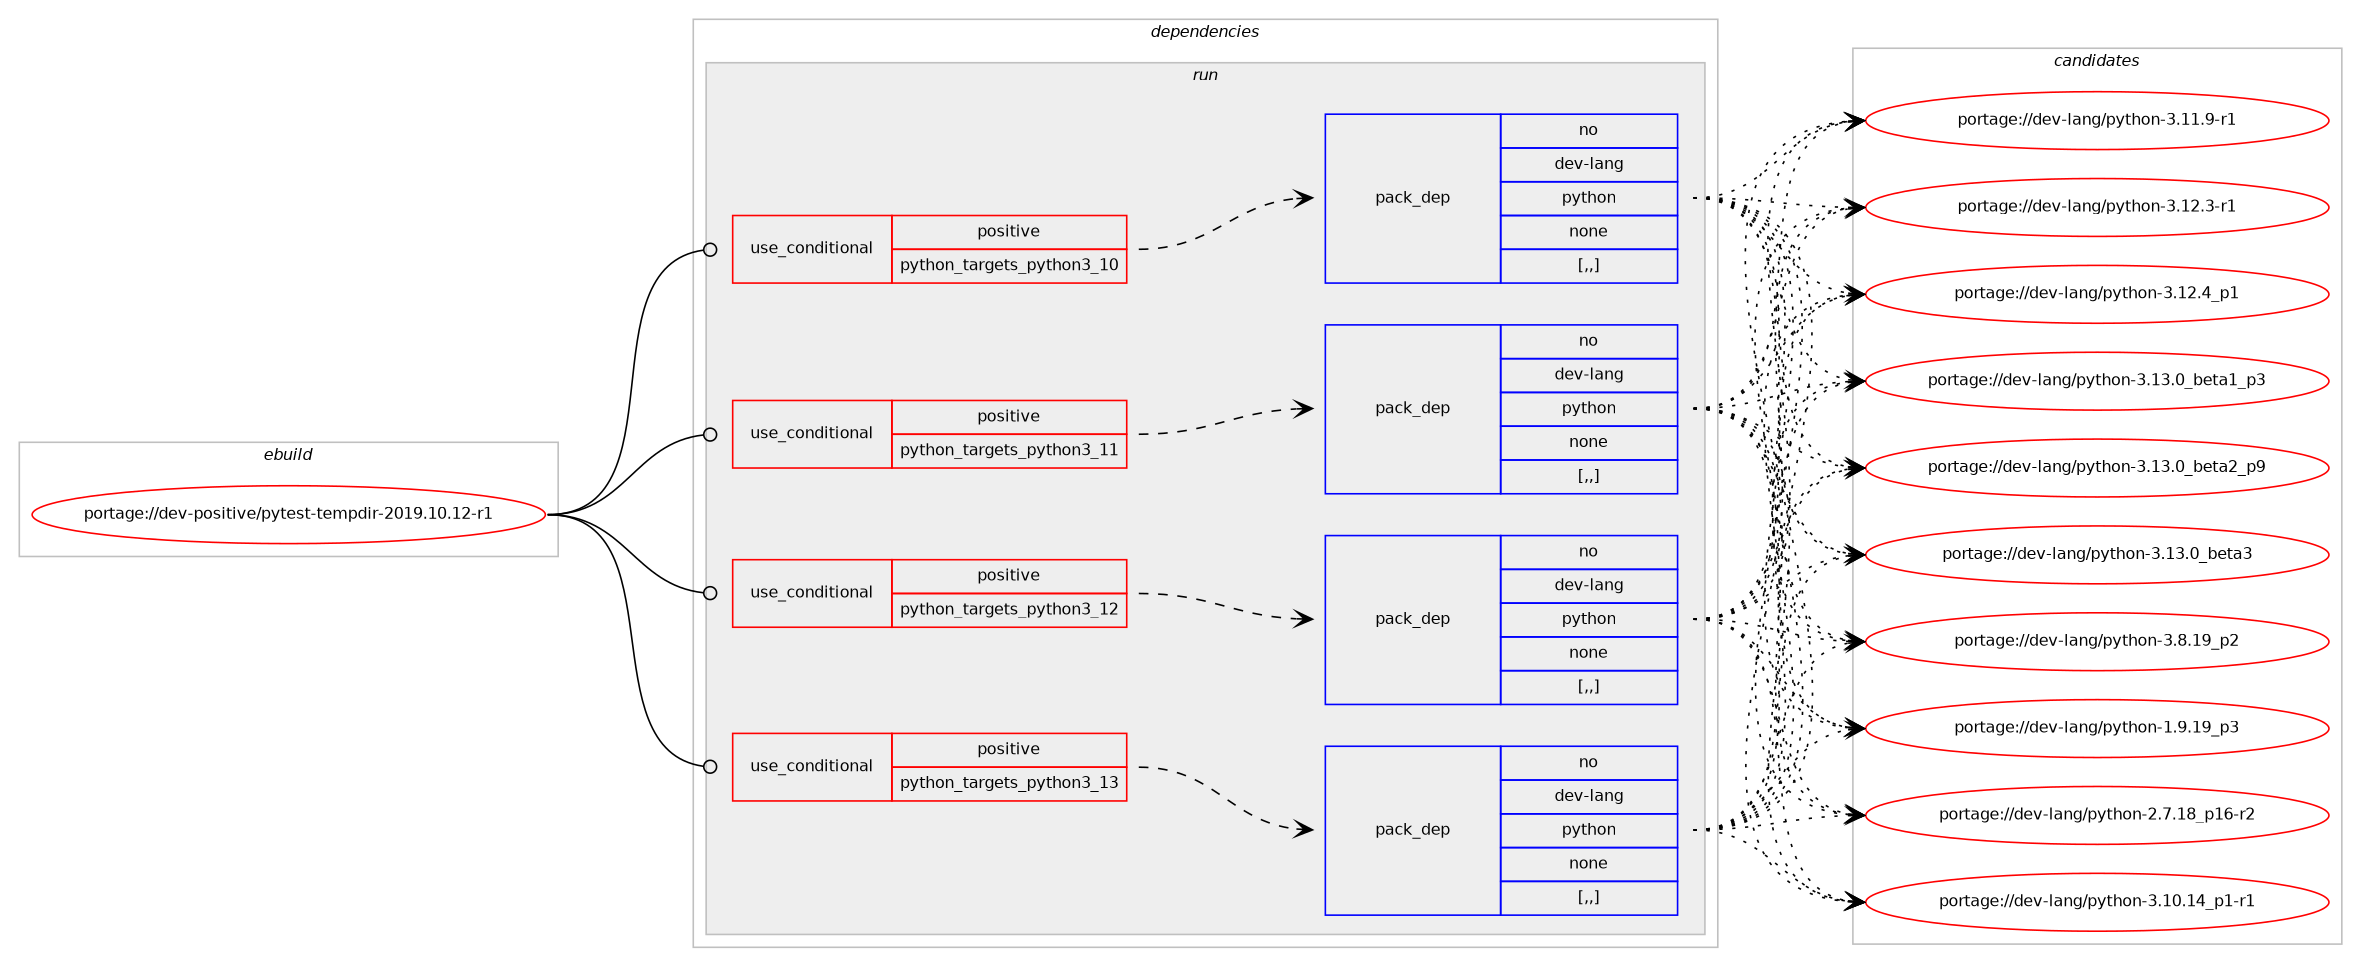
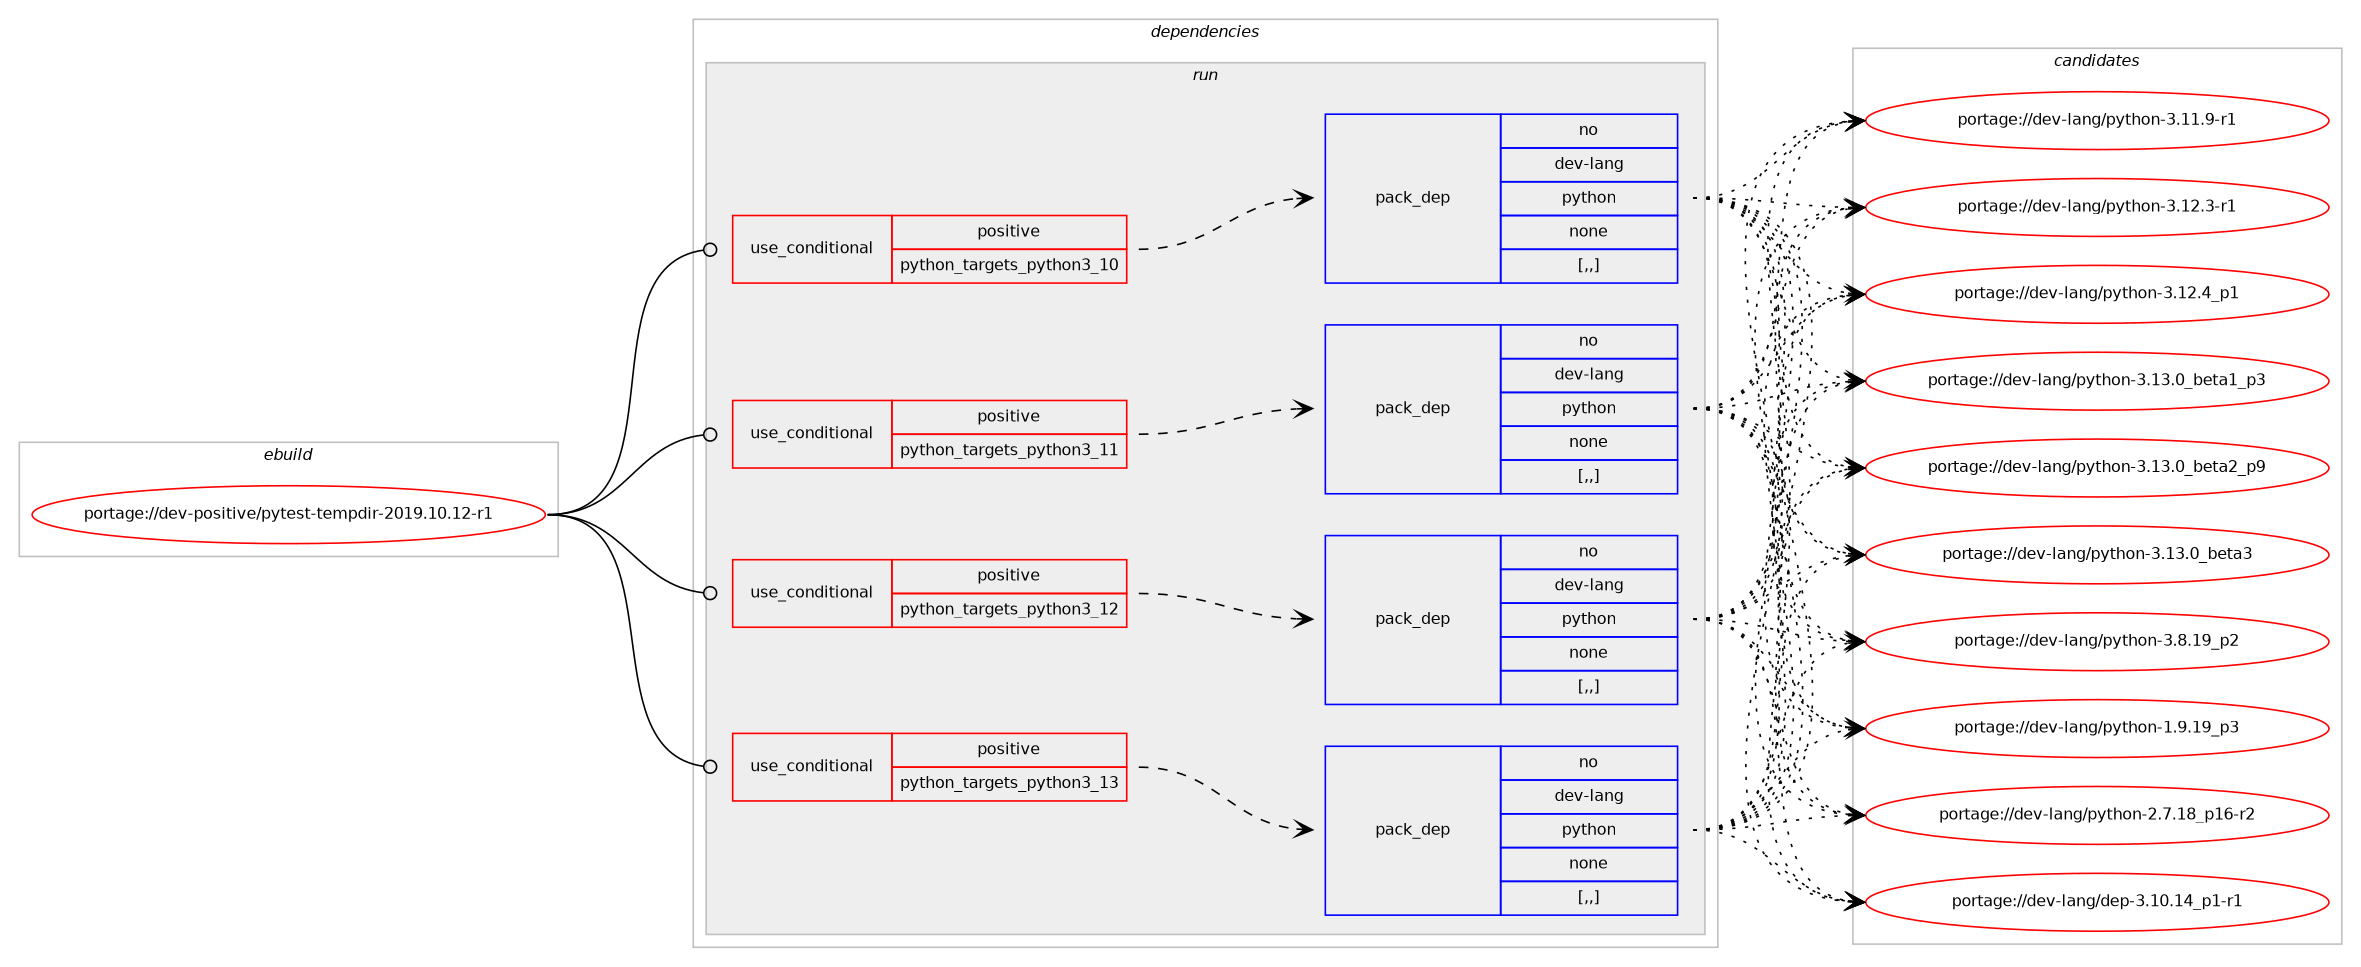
node "portage://dev-lang/python-3.10.14_p1-r1": label "portage://dev-lang/python-3.10.14_p1-r1" -> "portage://dev-lang/dep-3.10.14_p1-r1"
